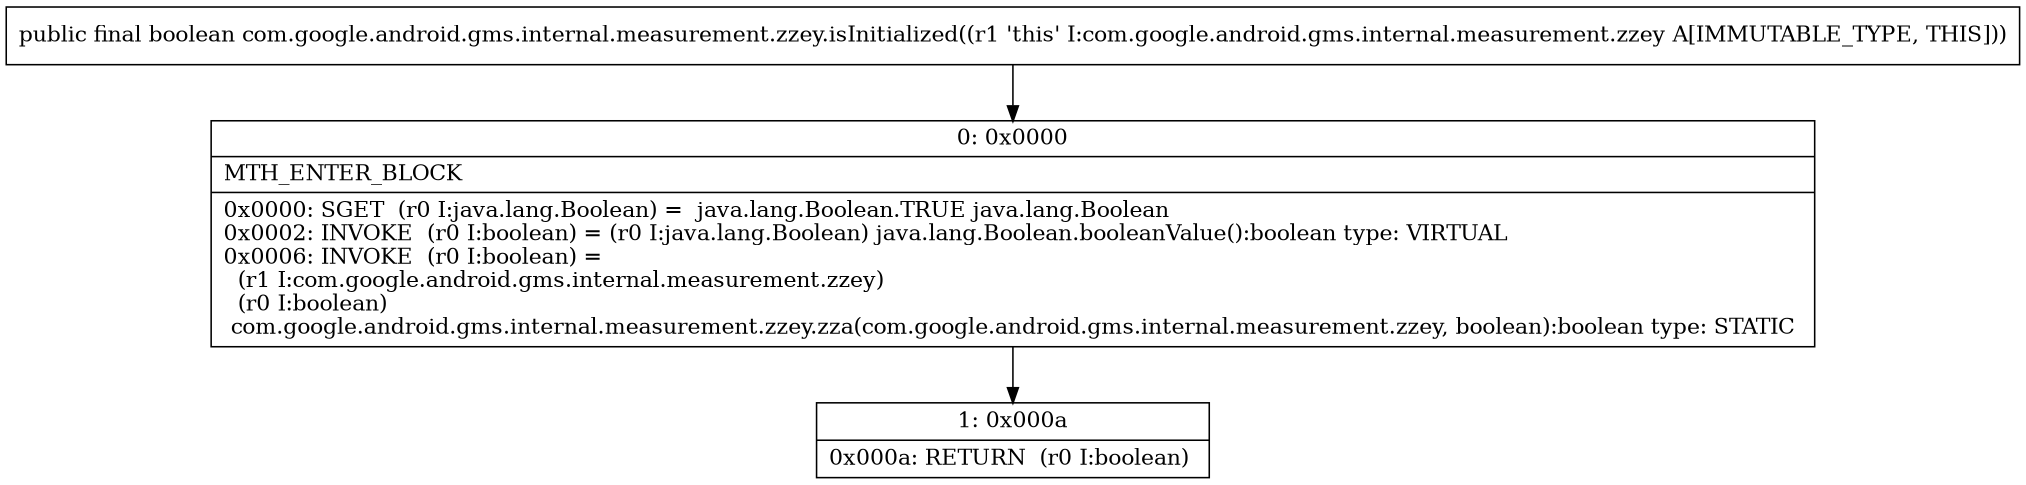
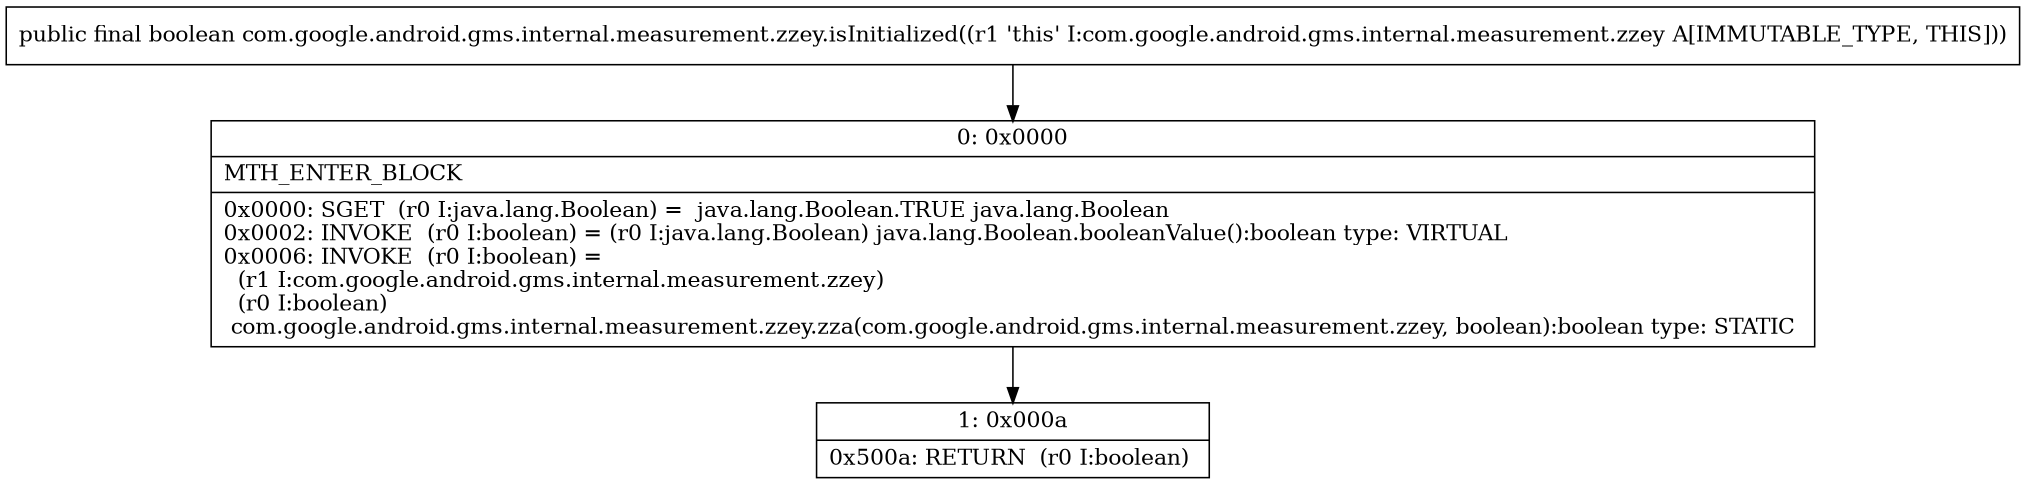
node "1: 0x000a": text "0x000a: RETURN  (r0 I:boolean)" -> "0x500a: RETURN  (r0 I:boolean)"
